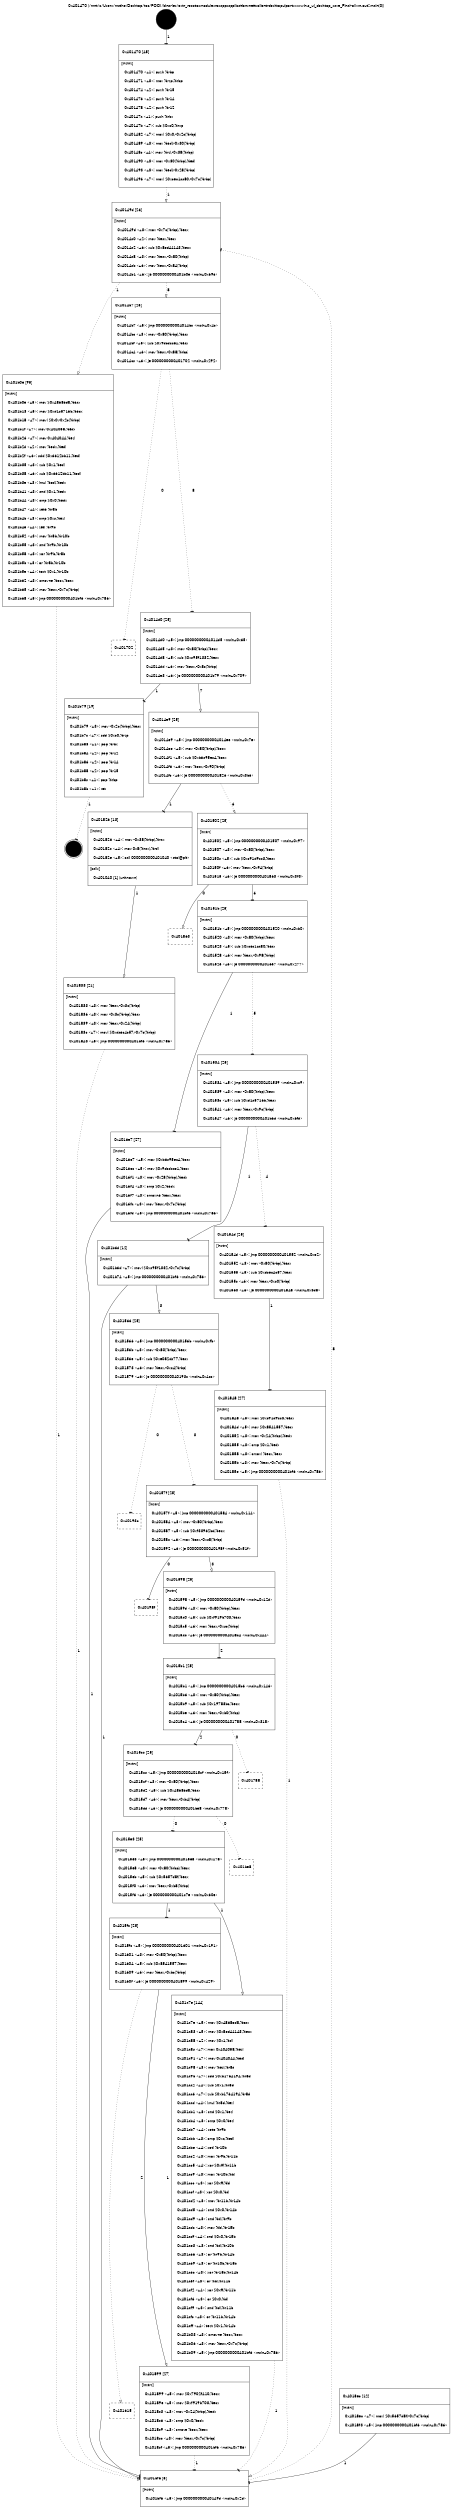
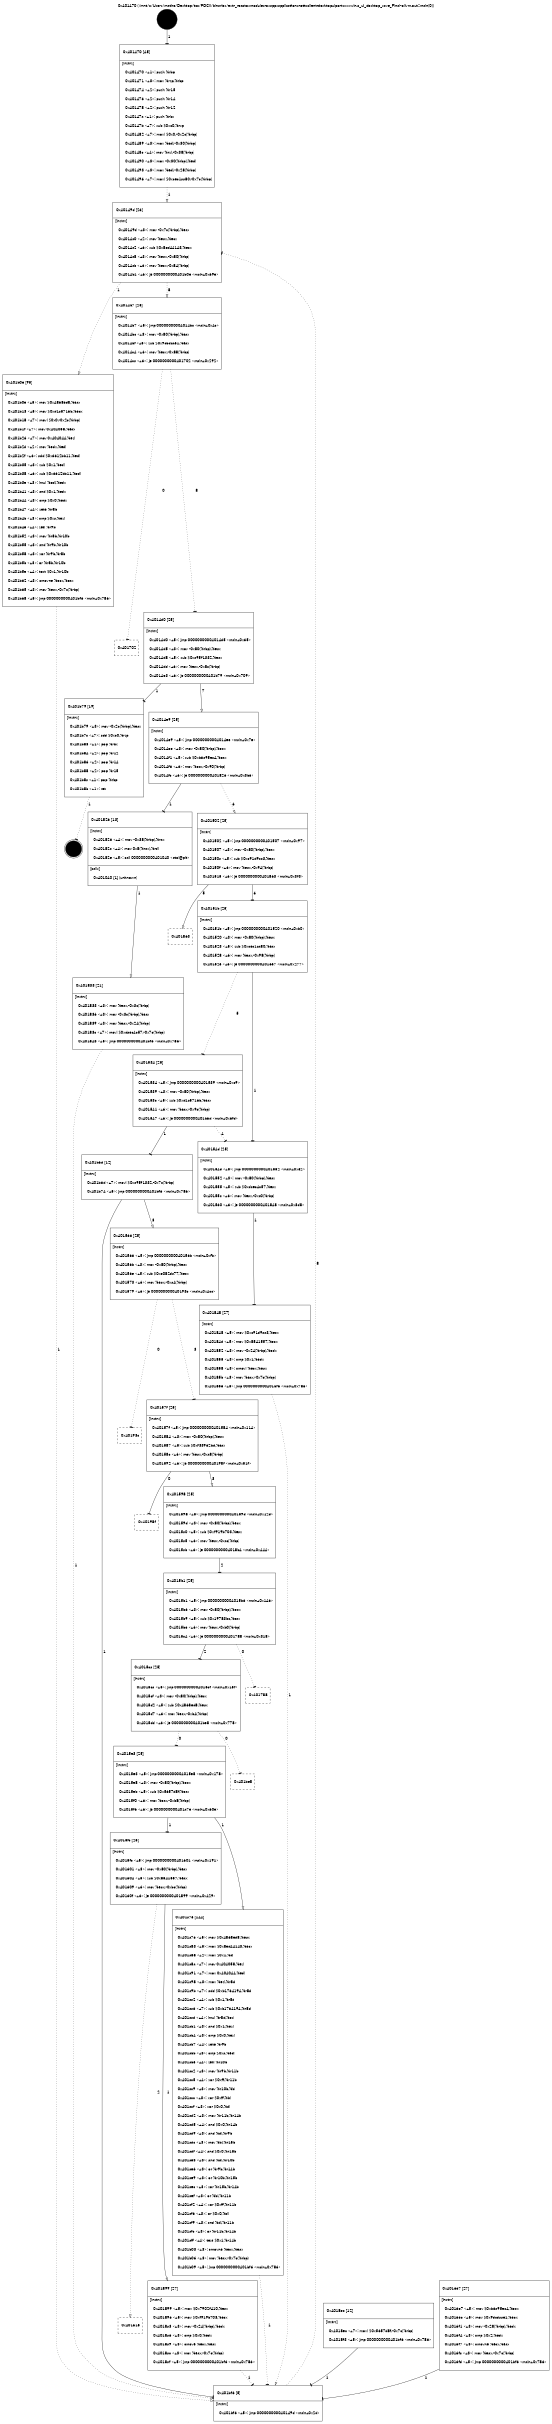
edge "0x401502 [25]" -> "0x401863": label " 0" -> " 5"
edge "0x40151b [25]" -> "0x4016e7 [27]": now "0x40151b [25]" -> "0x40154d [25]"
